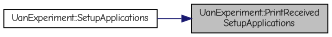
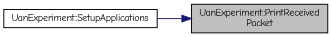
node "UanExperiment::PrintReceived SetupApplications": label "UanExperiment::PrintReceived SetupApplications" -> "UanExperiment::PrintReceived Packet"
